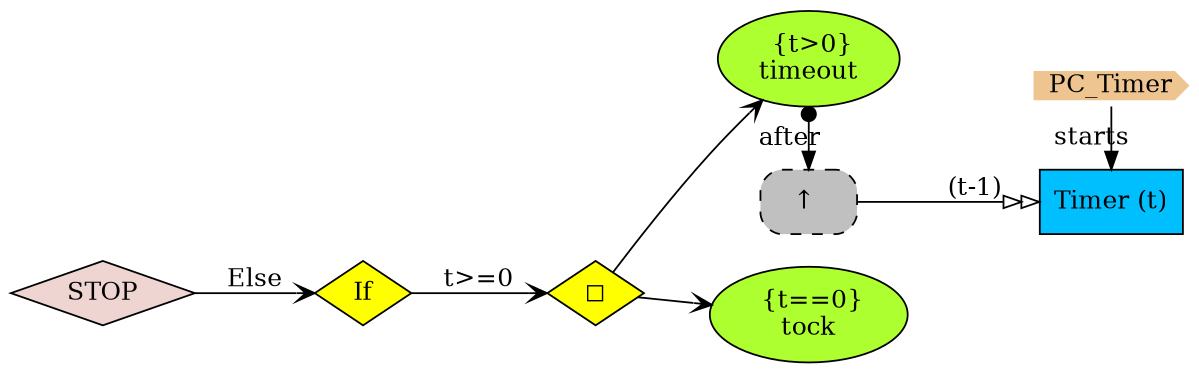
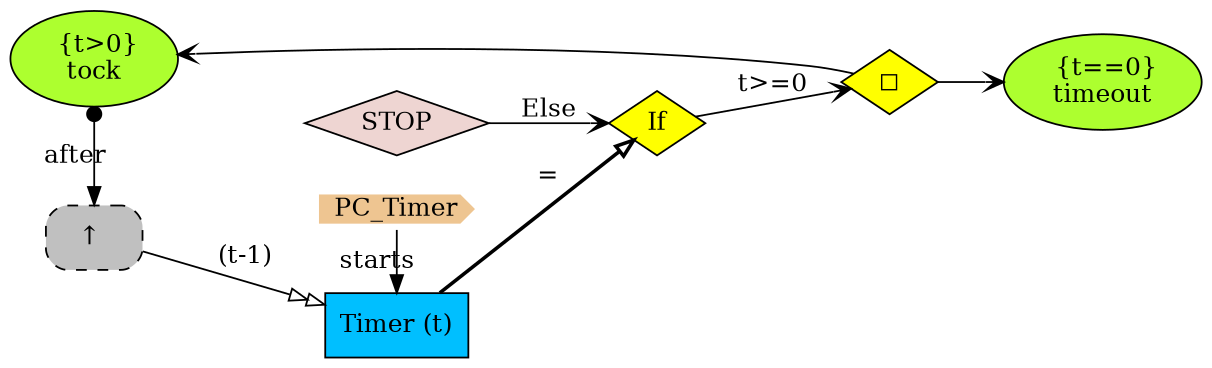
node "{t>0} timeout": label "{t>0} timeout" -> "{t>0} tock"
edge "Timer (t)" -> "If": added, label "="
node "{t==0} tock": label "{t==0} tock" -> "{t==0} timeout"
